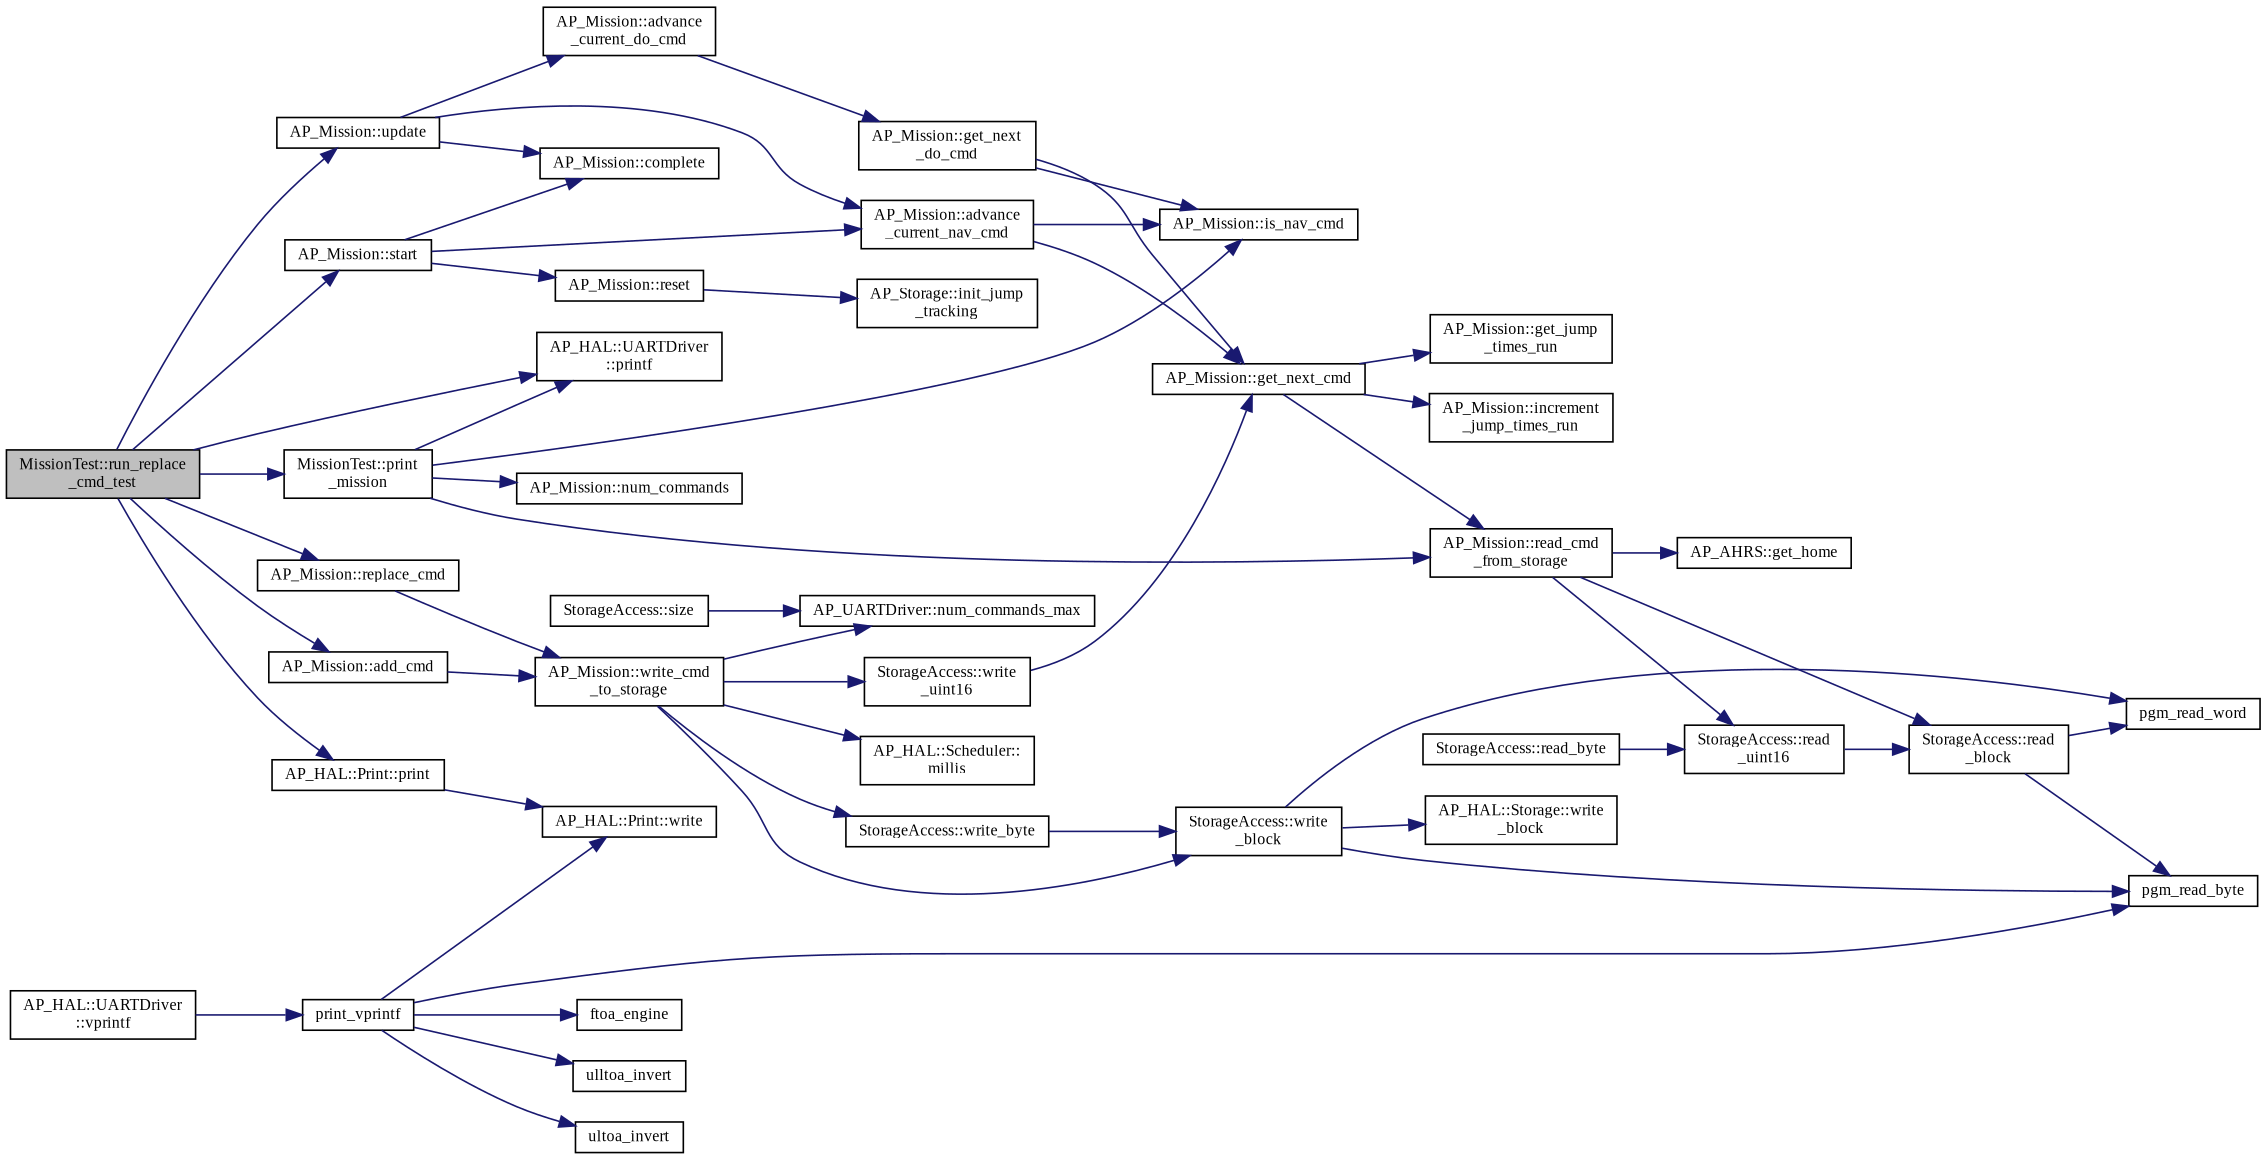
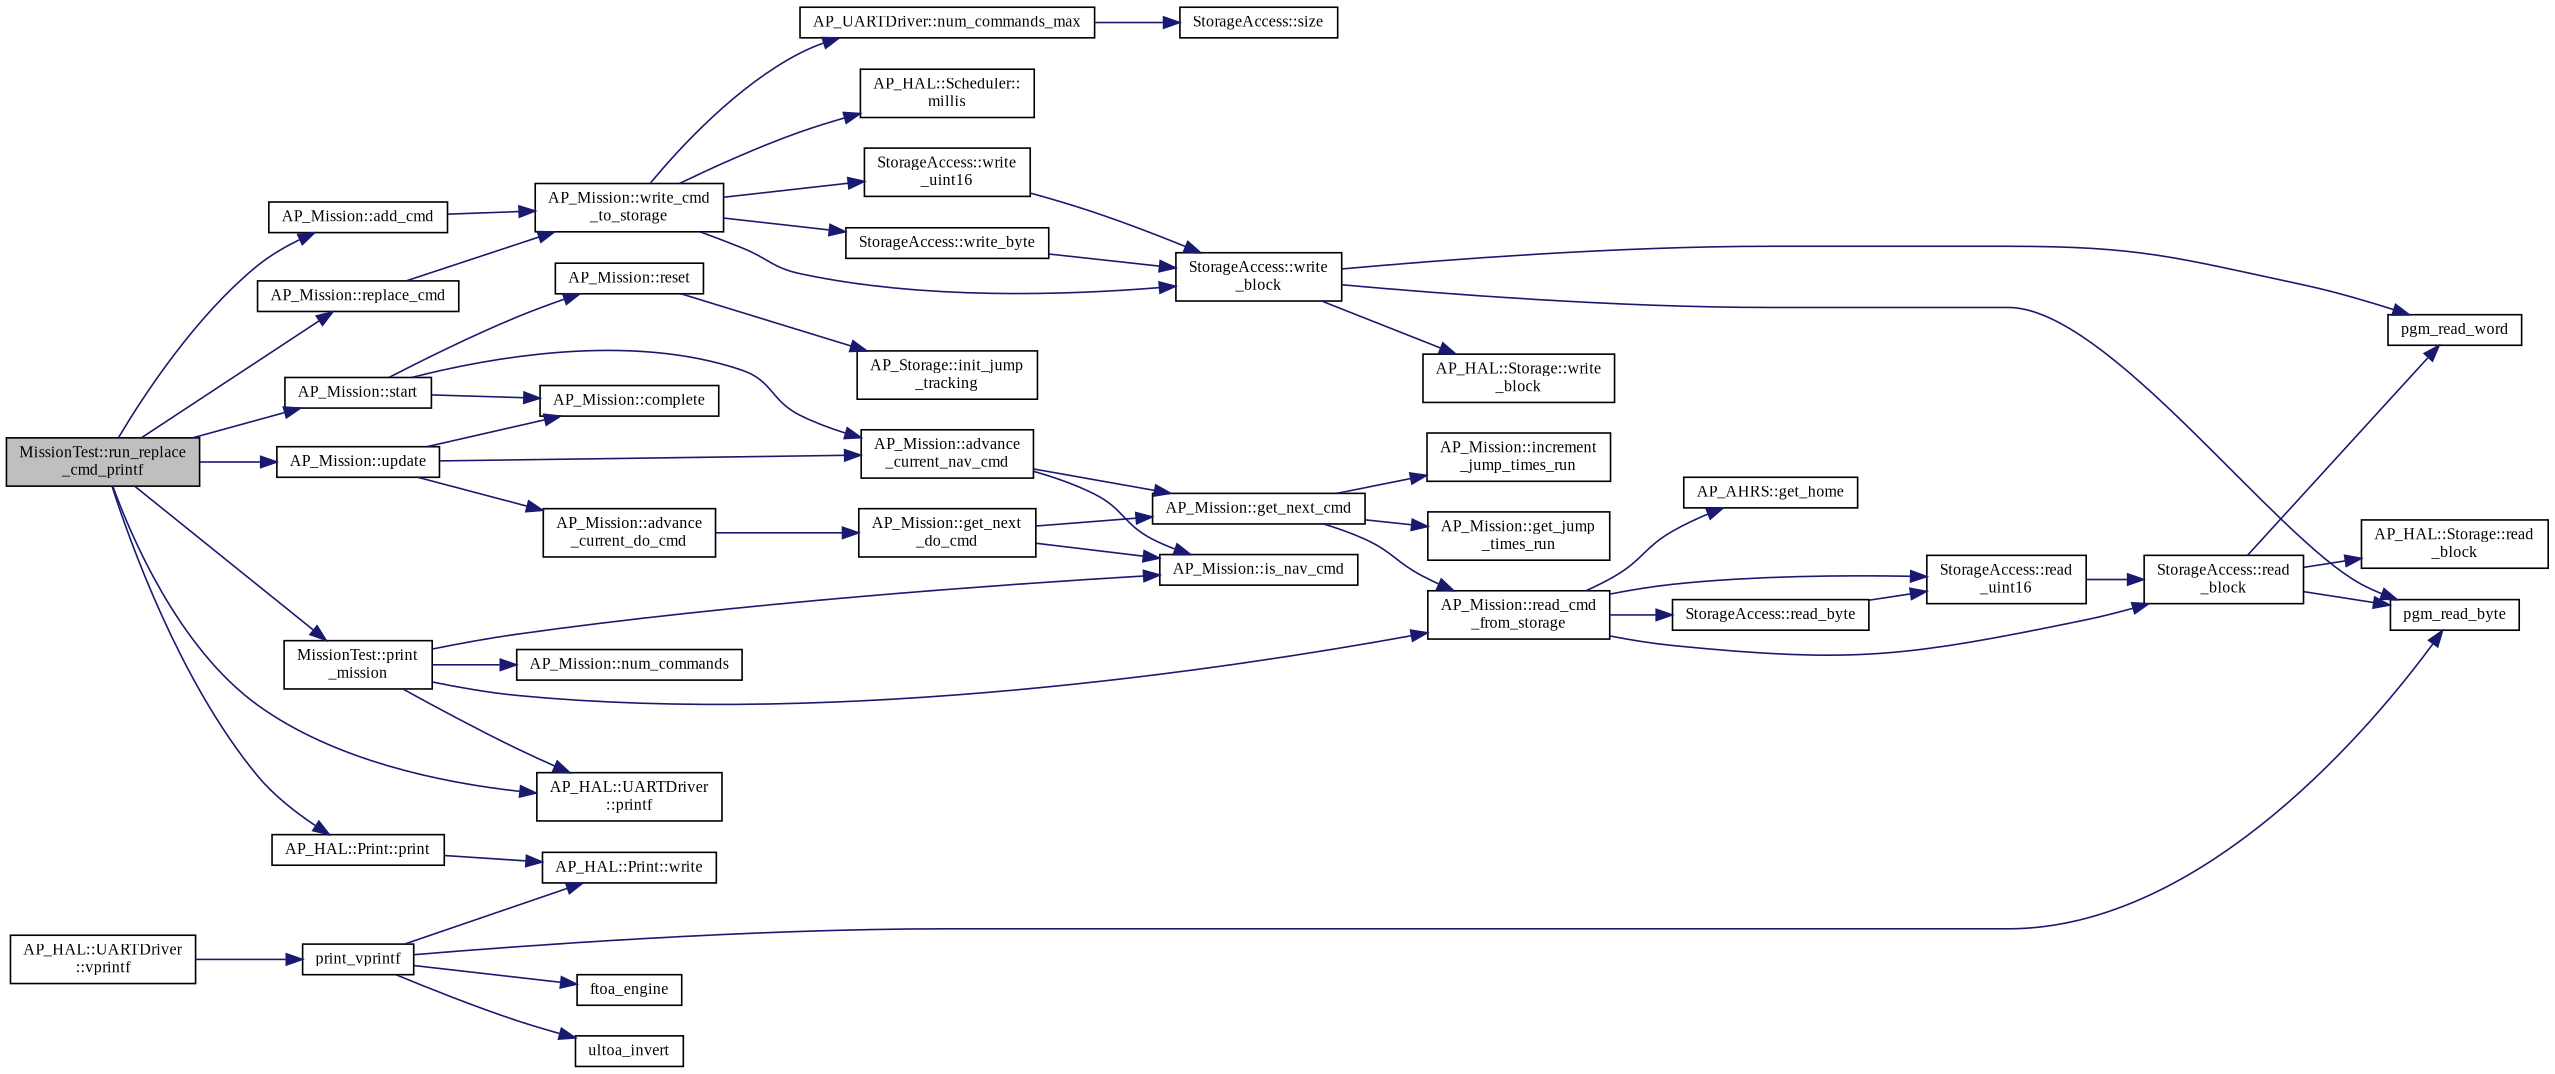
node "MissionTest::run_replace _cmd_test": label "MissionTest::run_replace _cmd_test" -> "MissionTest::run_replace _cmd_printf"
node "AP_HAL::Storage::read _block": added
edge "StorageAccess::write _uint16" -> "AP_Mission::get_next_cmd": now "StorageAccess::write _uint16" -> "StorageAccess::write _block"
edge "StorageAccess::size" -> "AP_UARTDriver::num_commands_max": reversed
edge "AP_Mission::read_cmd _from_storage" -> "StorageAccess::read_byte": added
node "ulltoa_invert": removed
